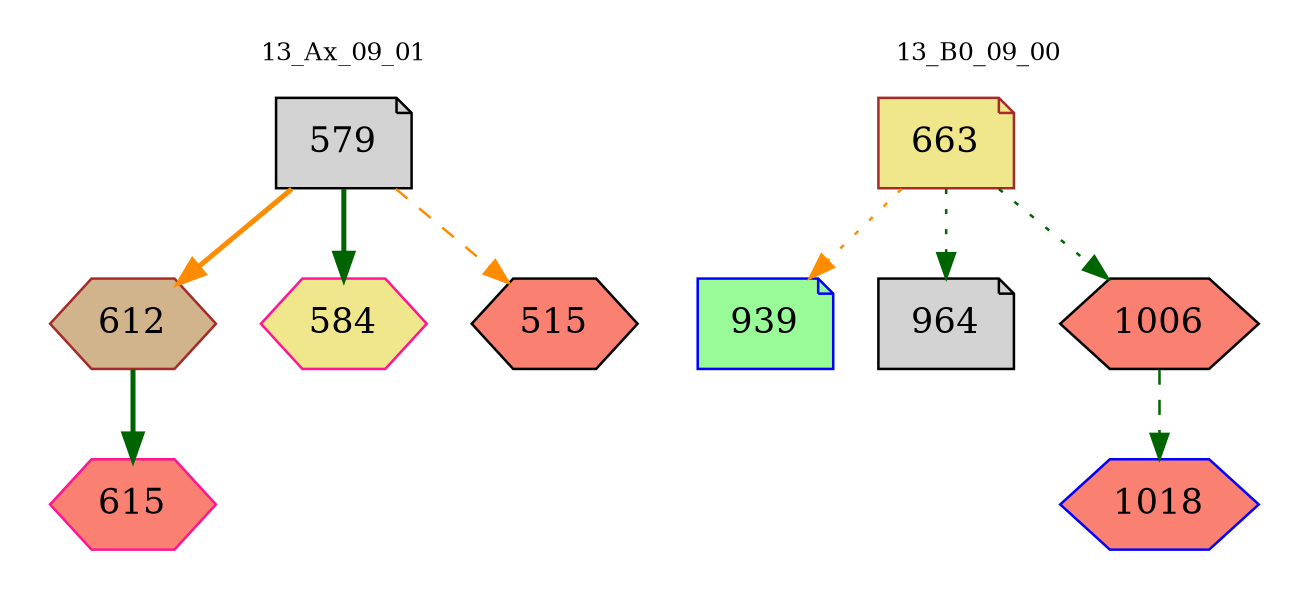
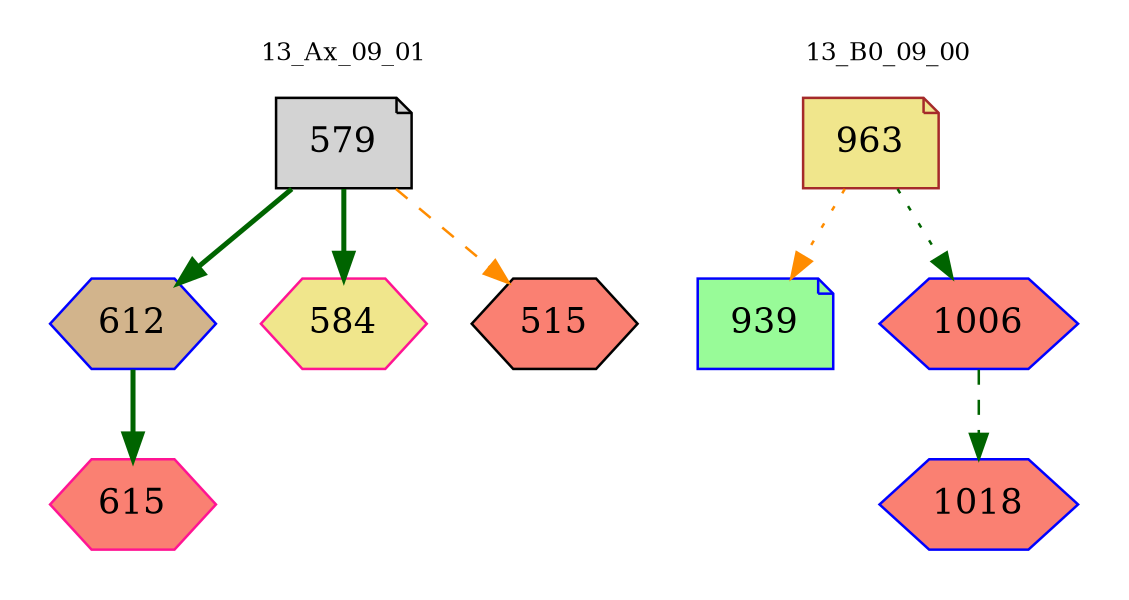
node "663": label "663" -> "963"
edge "579" -> "612": color darkorange -> darkgreen
node "612": color brown -> blue
node "964": removed
node "1006": color black -> blue
